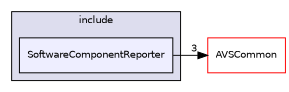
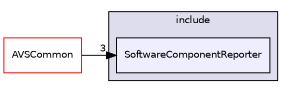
edge "SoftwareComponentReporter" -> "AVSCommon": reversed
